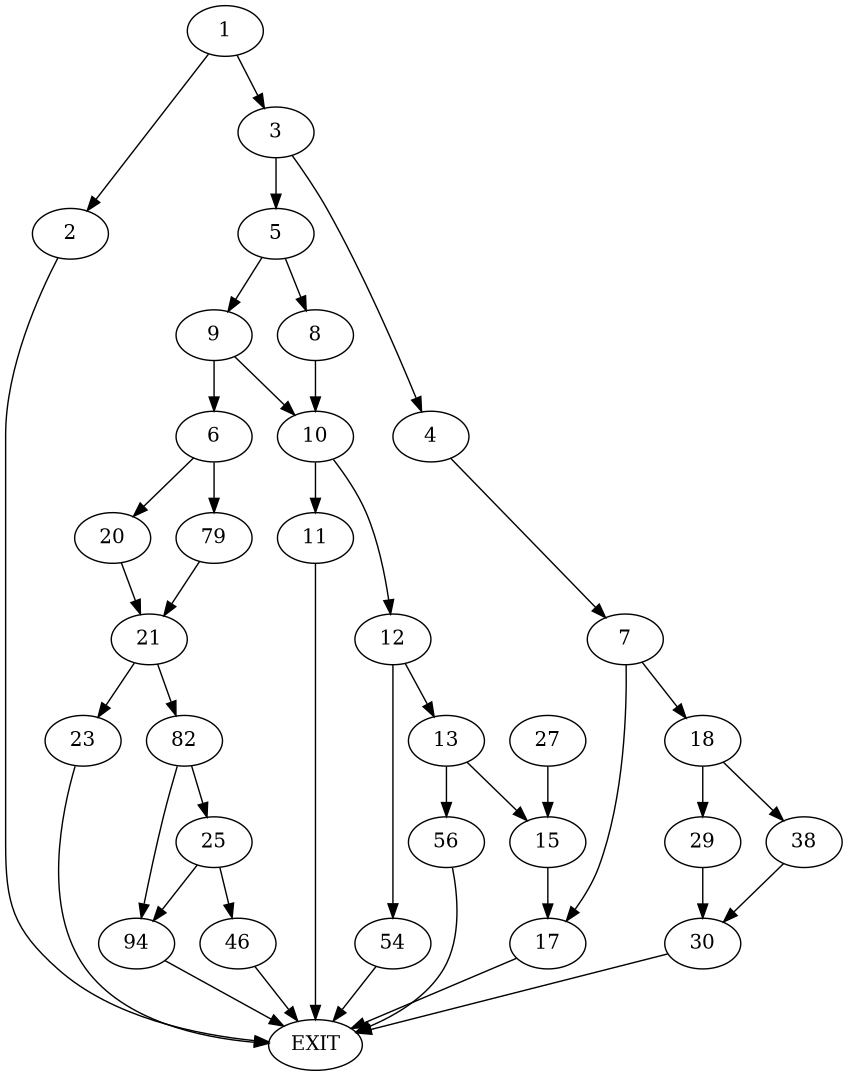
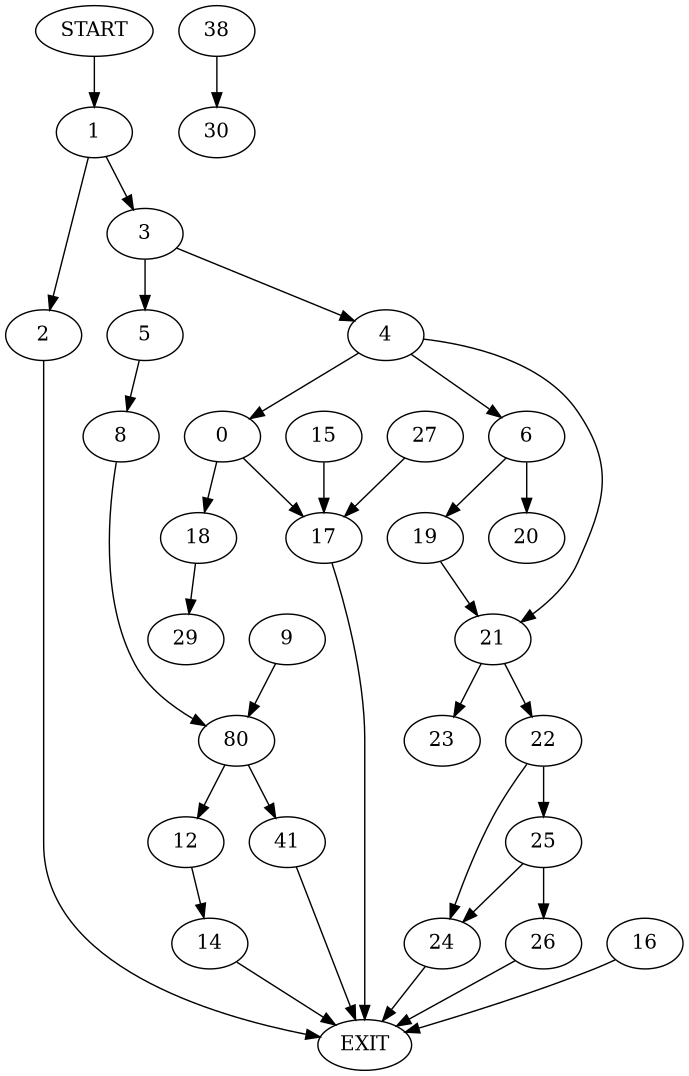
node "START": added
edge "5" -> "9": removed
edge "9" -> "6": now "4" -> "6"
node "10": label "10" -> "80"
node "79": label "79" -> "19"
node "11": label "11" -> "41"
edge "20" -> "21": now "4" -> "21"
node "7": label "7" -> "0"
node "82": label "82" -> "22"
node "13": removed
edge "27" -> "15": now "27" -> "17"
edge "18" -> "38": removed
node "56": label "56" -> "16"
edge "29" -> "30": removed
node "94": label "94" -> "24"
node "46": label "46" -> "26"
node "54": label "54" -> "14"
edge "23" -> "EXIT": removed
edge "30" -> "EXIT": removed
